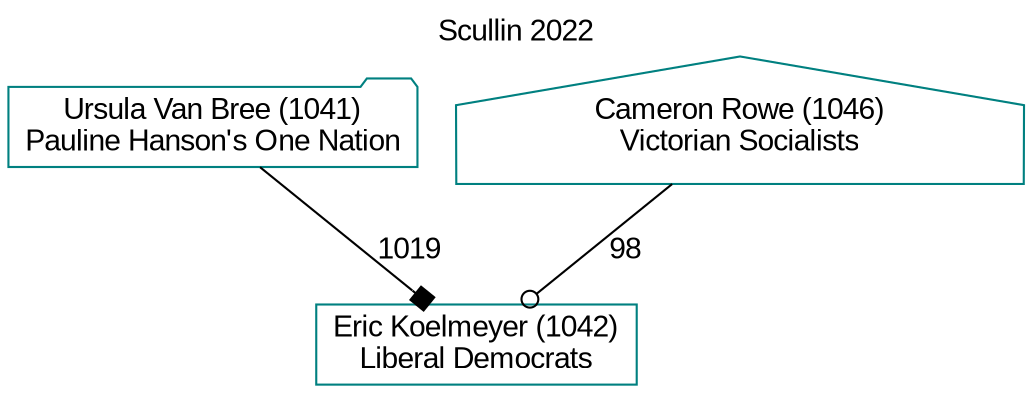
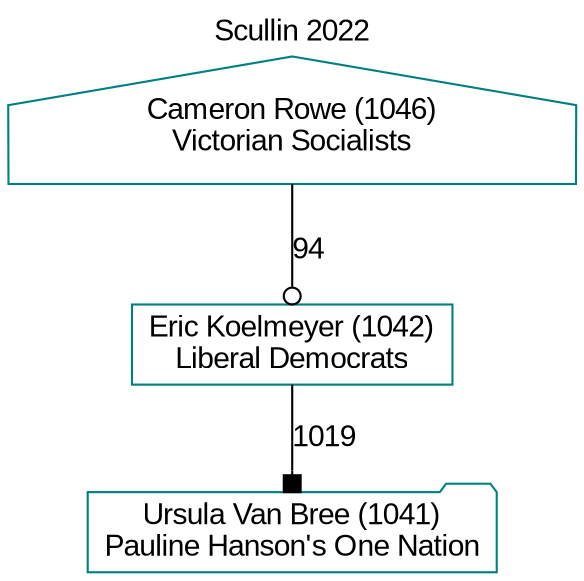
edge "Ursula Van Bree (1041) Pauline Hanson's One Nation" -> "Eric Koelmeyer (1042) Liberal Democrats": reversed
edge "Cameron Rowe (1046) Victorian Socialists" -> "Eric Koelmeyer (1042) Liberal Democrats": label "98" -> "94"
